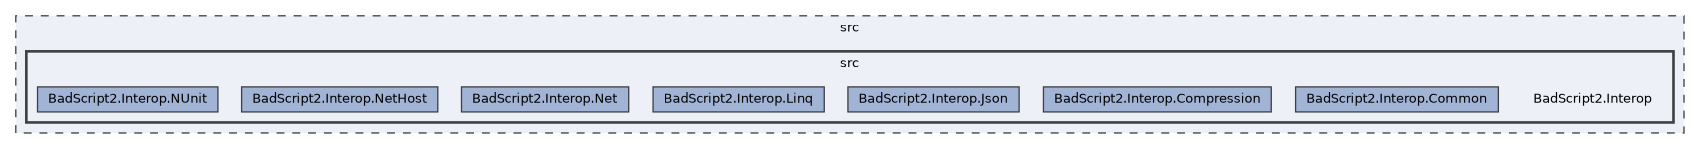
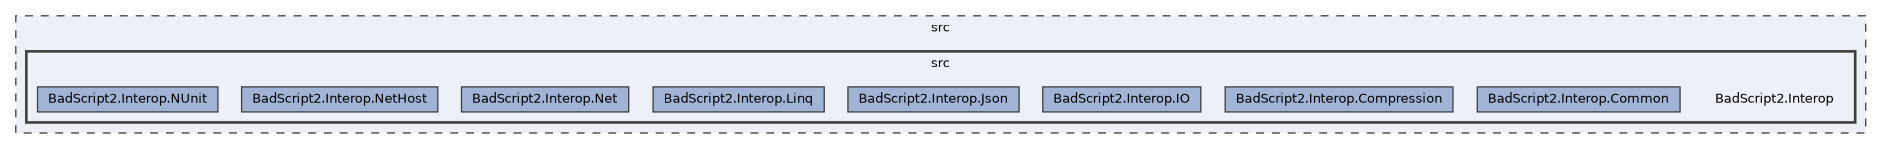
node "BadScript2.Interop.IO": added
